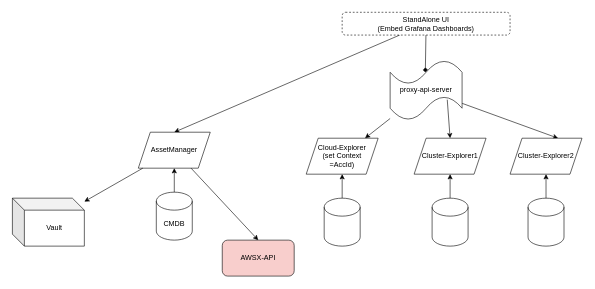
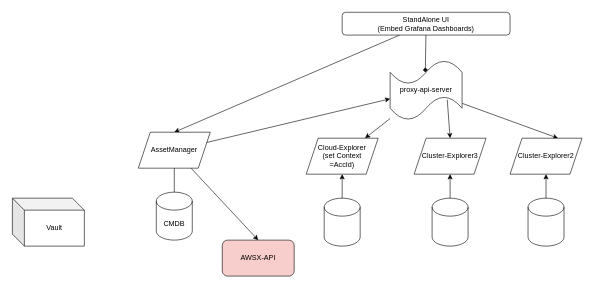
node "StandAlone UI (Embed Grafana Dashboards)": style dashed -> solid
node "Cluster-Explorer1": label "Cluster-Explorer1" -> "Cluster-Explorer3"
edge "CMDB" -> "AssetManager": arrowhead classic -> none
edge "AssetManager" -> "Vault": now "AssetManager" -> "proxy-api-server"
